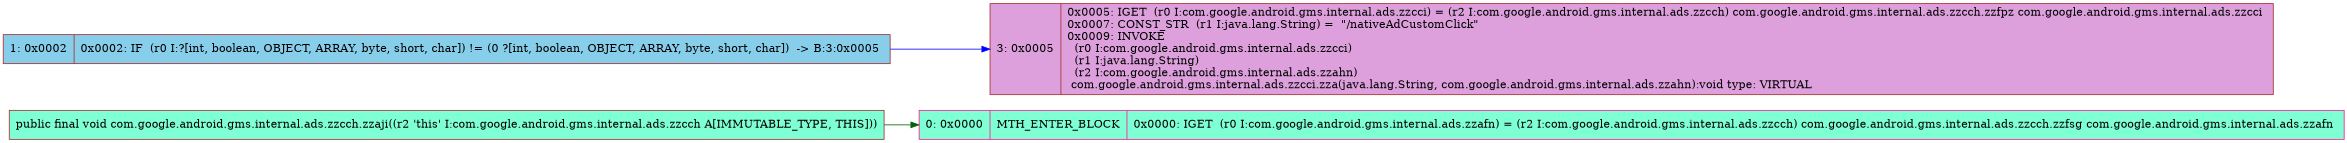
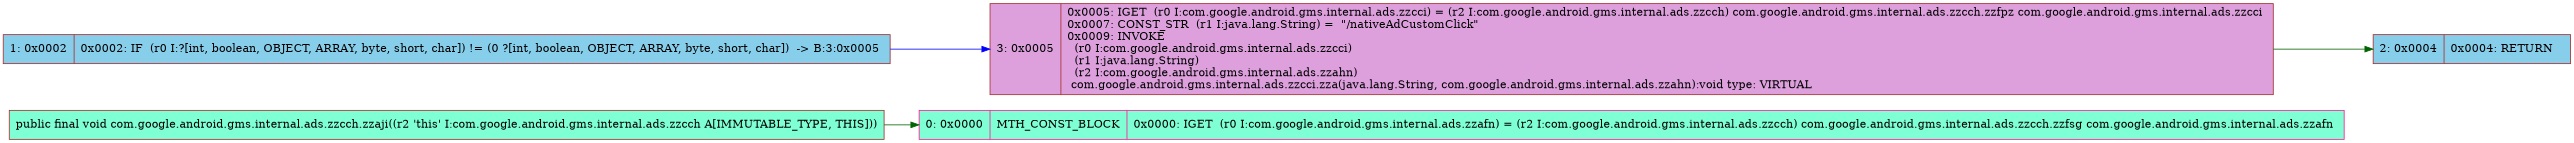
node "2: 0x0004": added
node "0: 0x0000": text "MTH_ENTER_BLOCK" -> "MTH_CONST_BLOCK"
